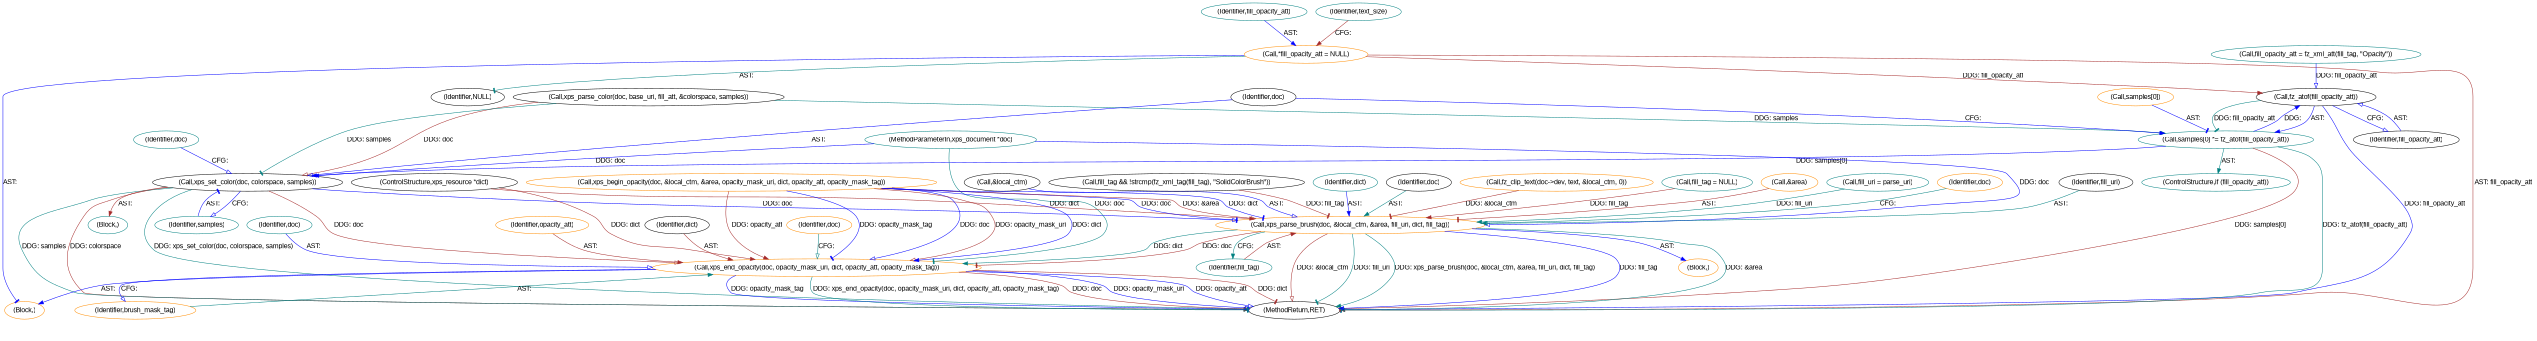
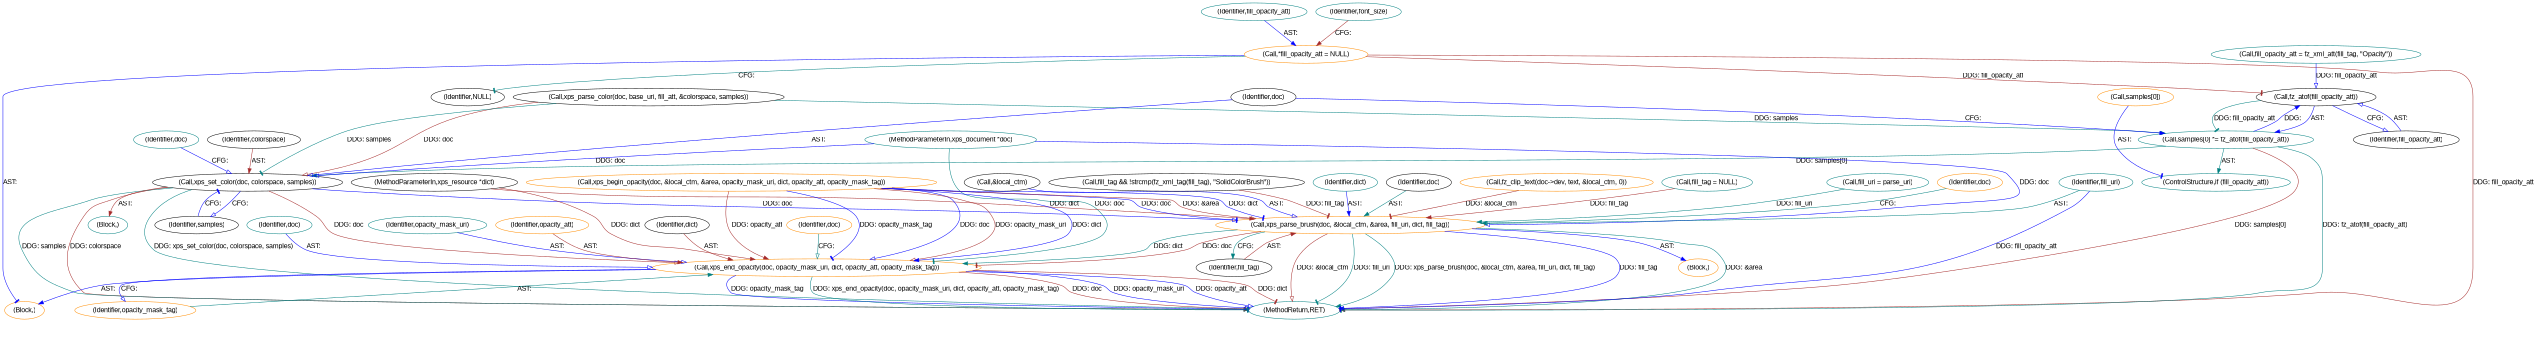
node "(Identifier,text_size)": label "(Identifier,text_size)" -> "(Identifier,font_size)"
edge "(Call,*fill_opacity_att = NULL)" -> "(Call,fz_atof(fill_opacity_att))": arrowhead normal -> tee
edge "(Call,*fill_opacity_att = NULL)" -> "(Identifier,NULL)": label "AST: " -> "CFG: "
edge "(Call,samples[0])" -> "(Call,samples[0] *= fz_atof(fill_opacity_att))": now "(Call,samples[0])" -> "(ControlStructure,if (fill_opacity_att))"
node "(Identifier,colorspace)": added
edge "(MethodParameterIn,xps_document *doc)" -> "(Call,xps_set_color(doc, colorspace, samples))": arrowhead normal -> onormal
edge "(Call,samples[0] *= fz_atof(fill_opacity_att))" -> "(Call,xps_set_color(doc, colorspace, samples))": color blue -> teal
node "(ControlStructure,xps_resource *dict)": label "(ControlStructure,xps_resource *dict)" -> "(MethodParameterIn,xps_resource *dict)"
node "(Call,&area)": removed
node "(Identifier,fill_uri)": color black -> teal
edge "(Call,*fill_opacity_att = NULL)" -> "(MethodReturn,RET)": label "AST: fill_opacity_att" -> "DDG: fill_opacity_att"
edge "(Identifier,samples)" -> "(Call,xps_set_color(doc, colorspace, samples))": label "AST: " -> "CFG: "
node "(Identifier,samples)": color teal -> black
node "(Identifier,opacity_mask_uri)": added
node "(Identifier,fill_tag)": color teal -> black
edge "(Call,fz_atof(fill_opacity_att))" -> "(MethodReturn,RET)": now "(Identifier,fill_uri)" -> "(MethodReturn,RET)"
node "(Identifier,brush_mask_tag)": label "(Identifier,brush_mask_tag)" -> "(Identifier,opacity_mask_tag)"
node "(MethodReturn,RET)": color black -> teal
